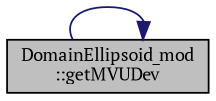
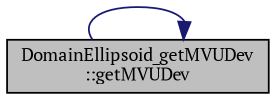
node "DomainEllipsoid_mod ::getMVUDev": label "DomainEllipsoid_mod ::getMVUDev" -> "DomainEllipsoid_getMVUDev ::getMVUDev"
